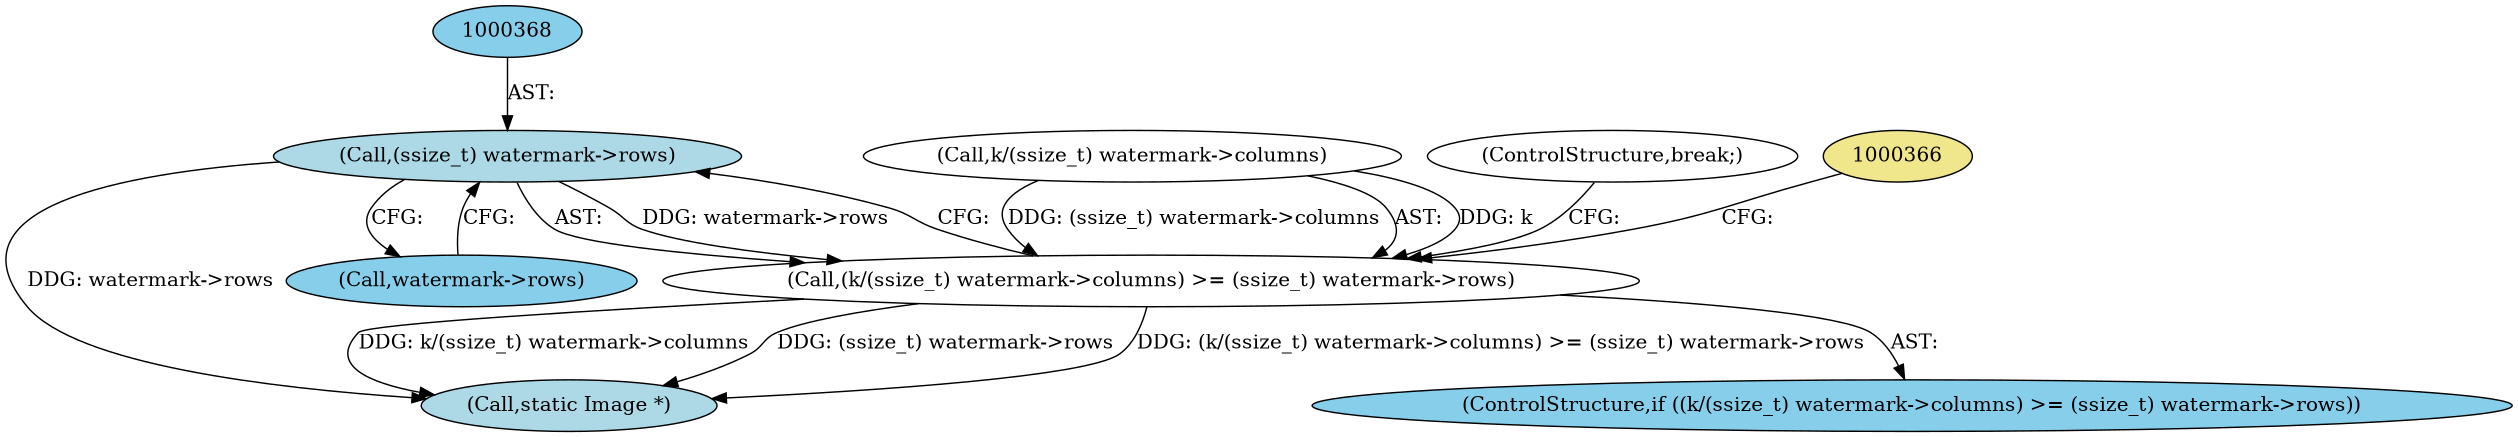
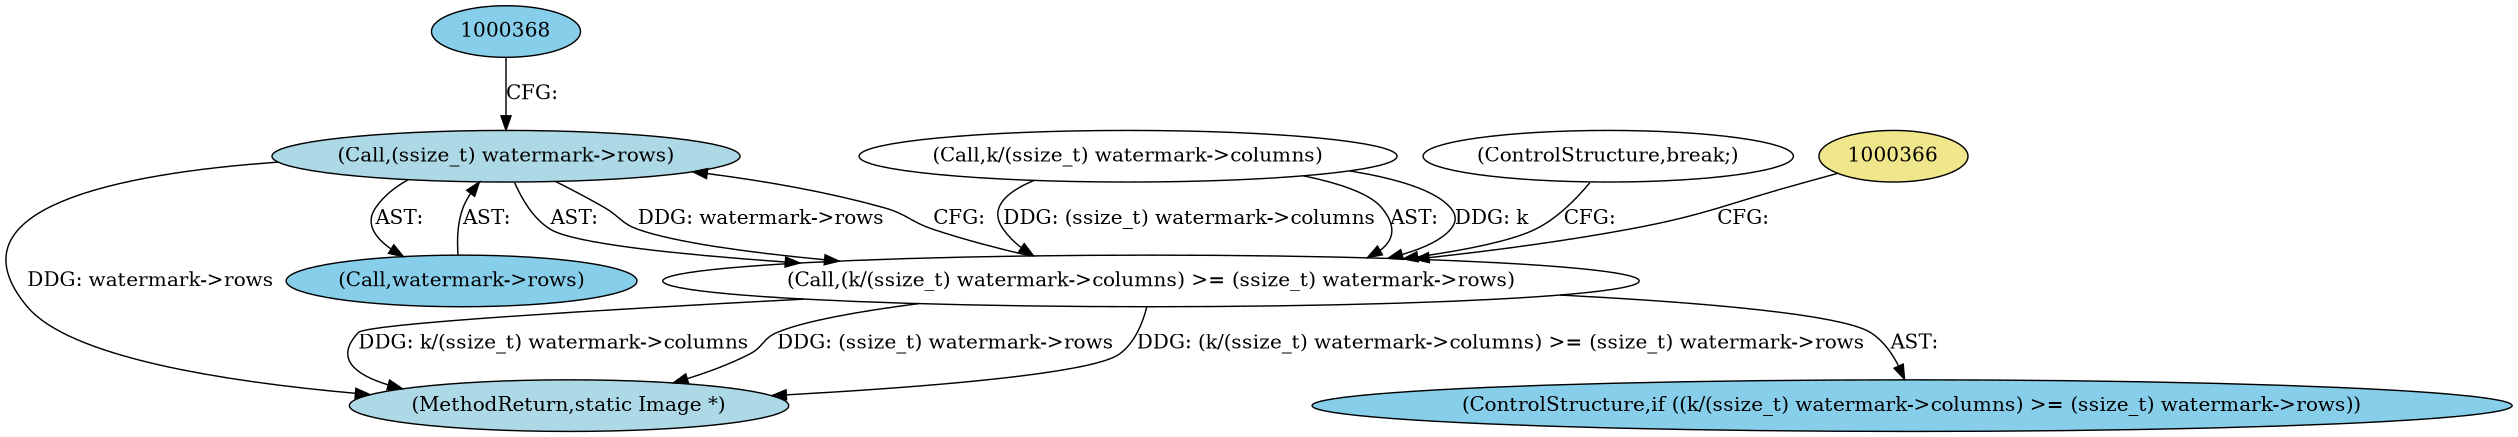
edge "1000368" -> "(Call,(ssize_t) watermark->rows)": label "AST: " -> "CFG: "
edge "(Call,(ssize_t) watermark->rows)" -> "(Call,watermark->rows)": label "CFG: " -> "AST: "
edge "(Call,watermark->rows)" -> "(Call,(ssize_t) watermark->rows)": label "CFG: " -> "AST: "
node "(Call,static Image *)": label "(Call,static Image *)" -> "(MethodReturn,static Image *)"
